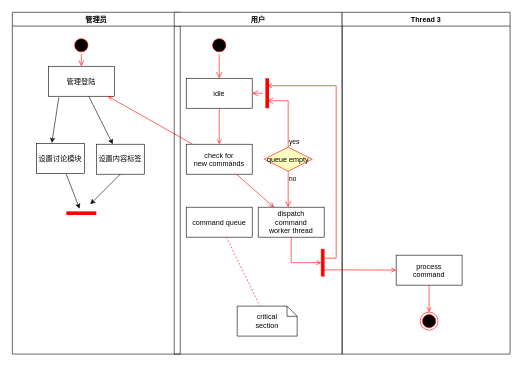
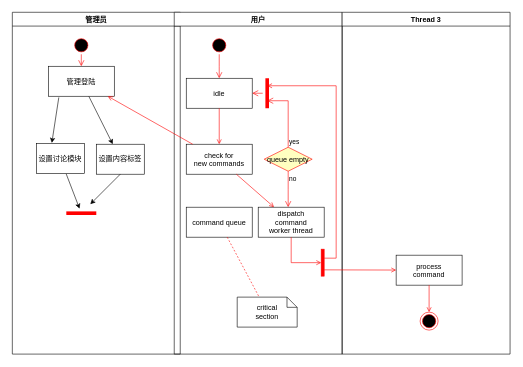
node "critical section": moved (267, 321) -> (267, 312)
